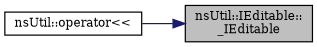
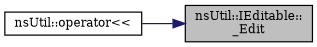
node "nsUtil::IEditable:: _IEditable": label "nsUtil::IEditable:: _IEditable" -> "nsUtil::IEditable:: _Edit"
